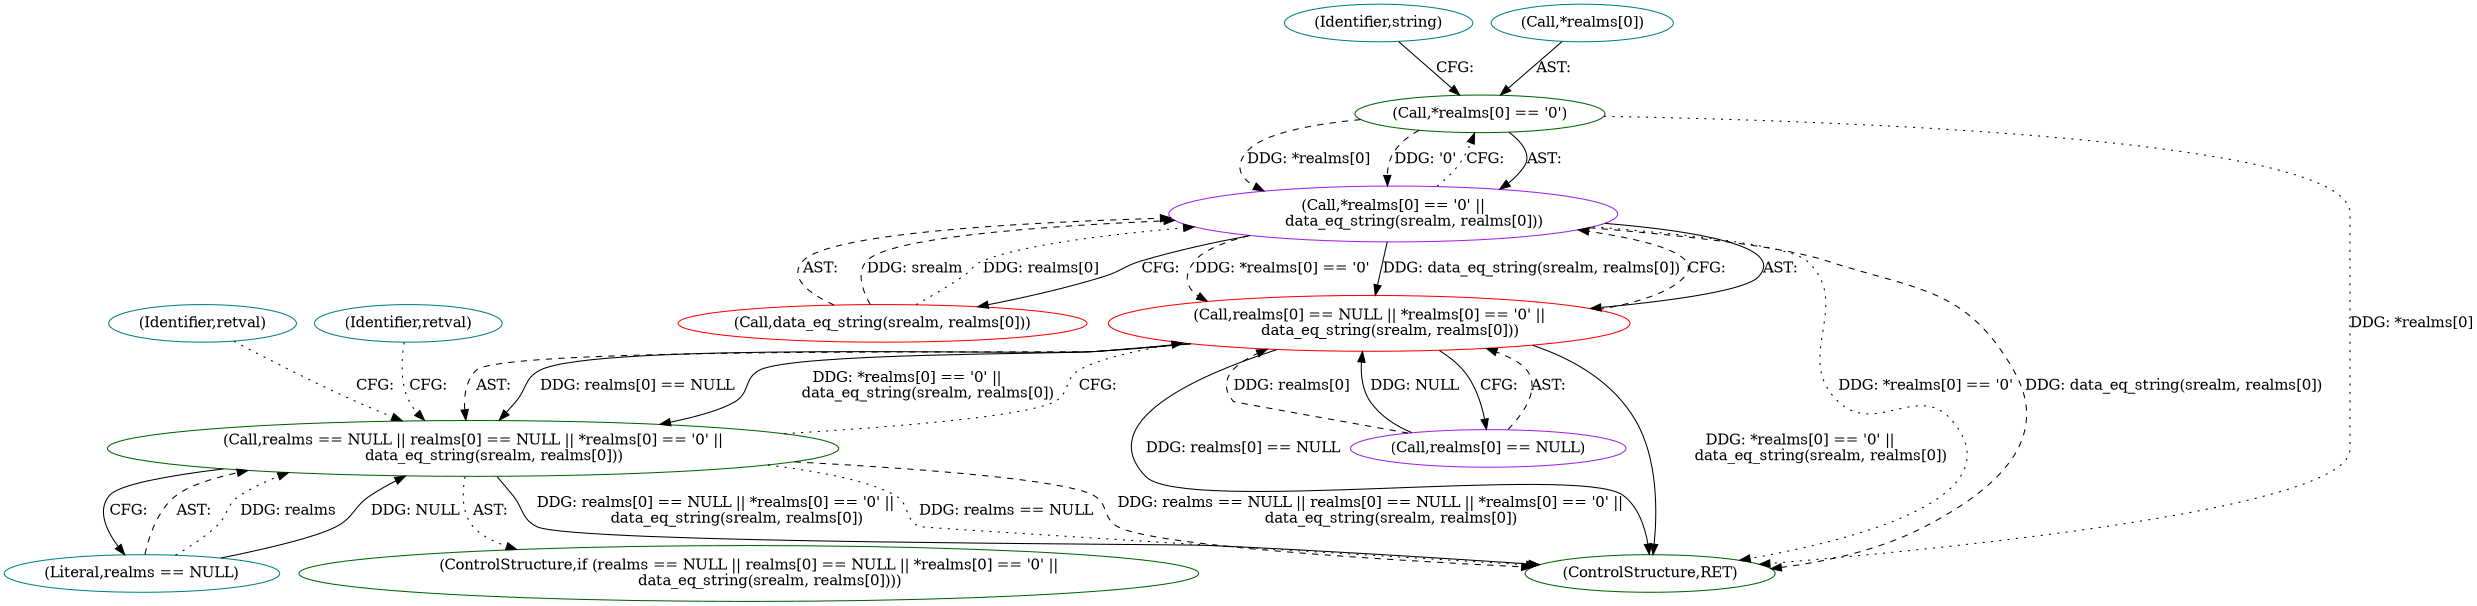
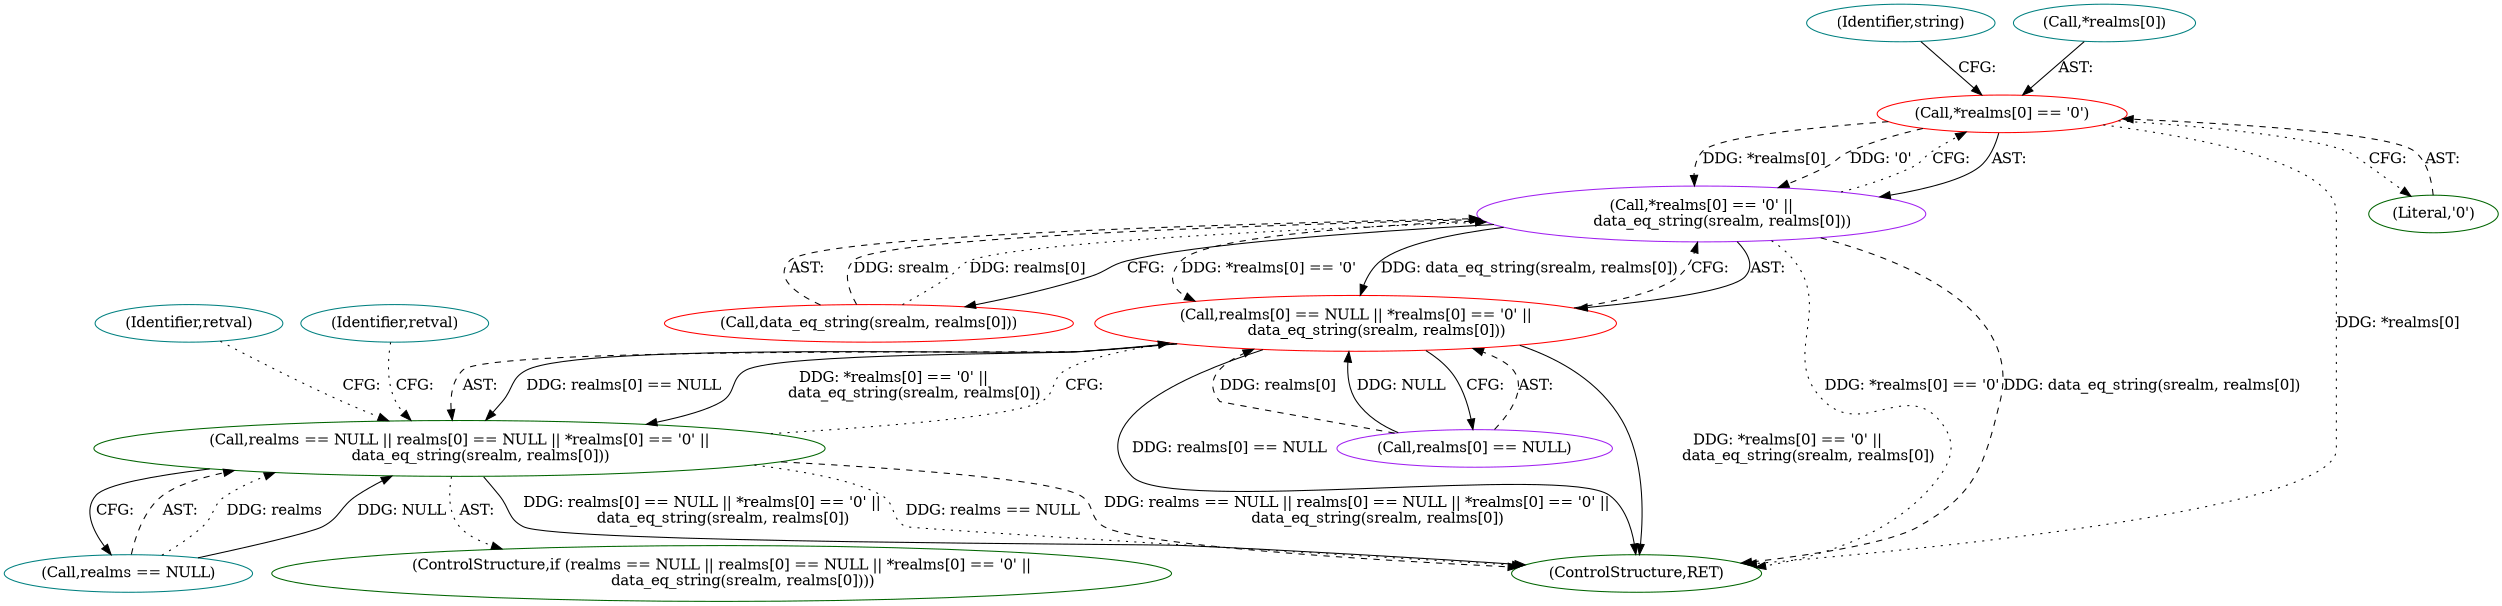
node "(Call,*realms[0] == '0')": color darkgreen -> red
node "(Literal,'0')": added
node "(Literal,realms == NULL)": label "(Literal,realms == NULL)" -> "(Call,realms == NULL)"
